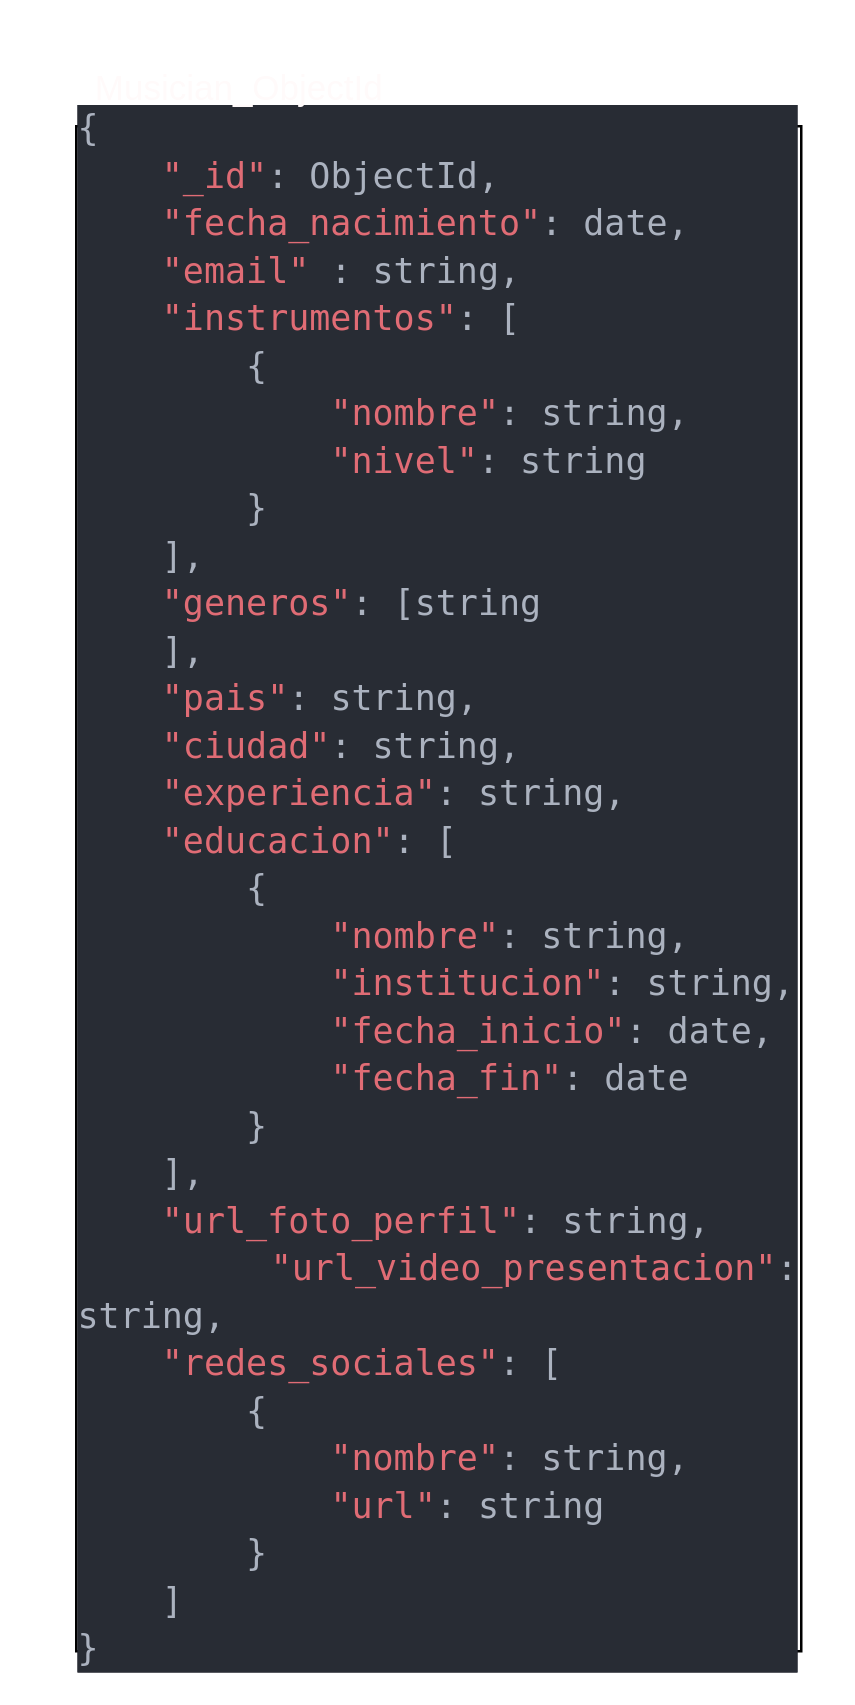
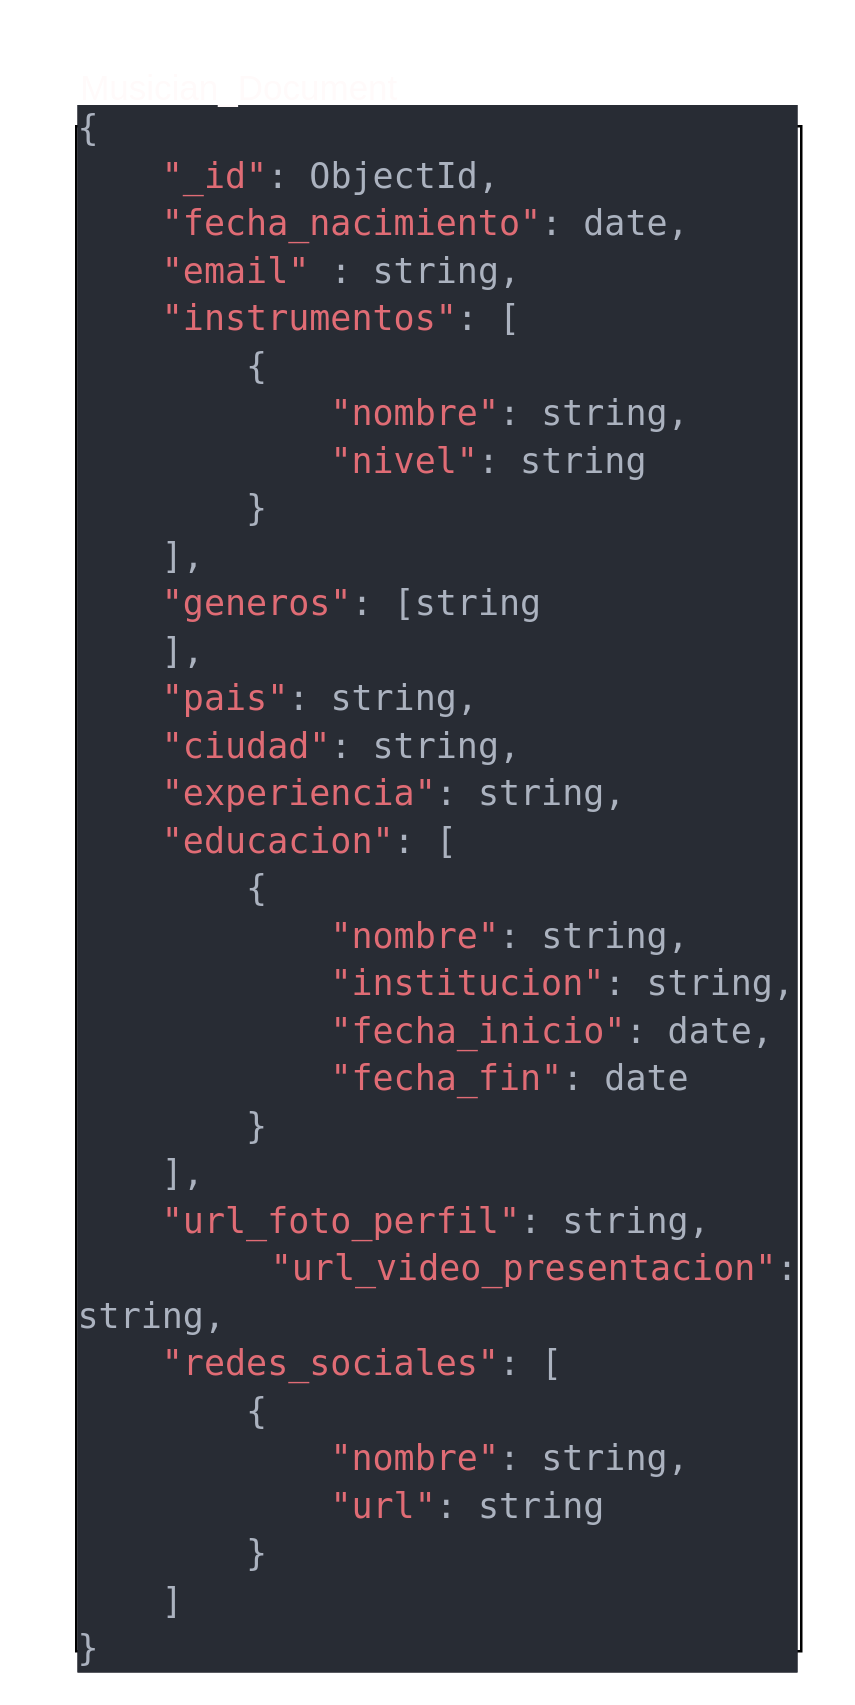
node "Musician_ObjectId": label "Musician_ObjectId" -> "Musician_Document"
